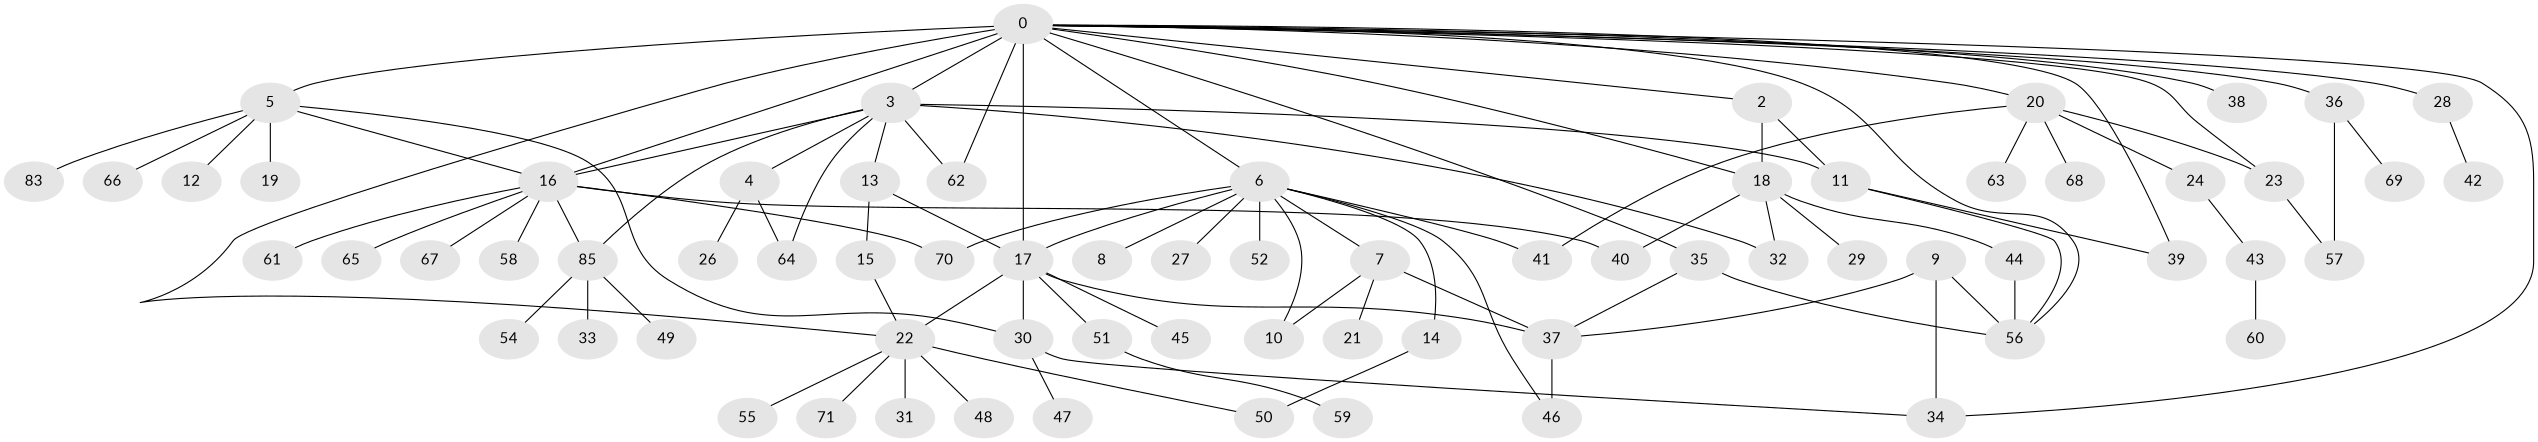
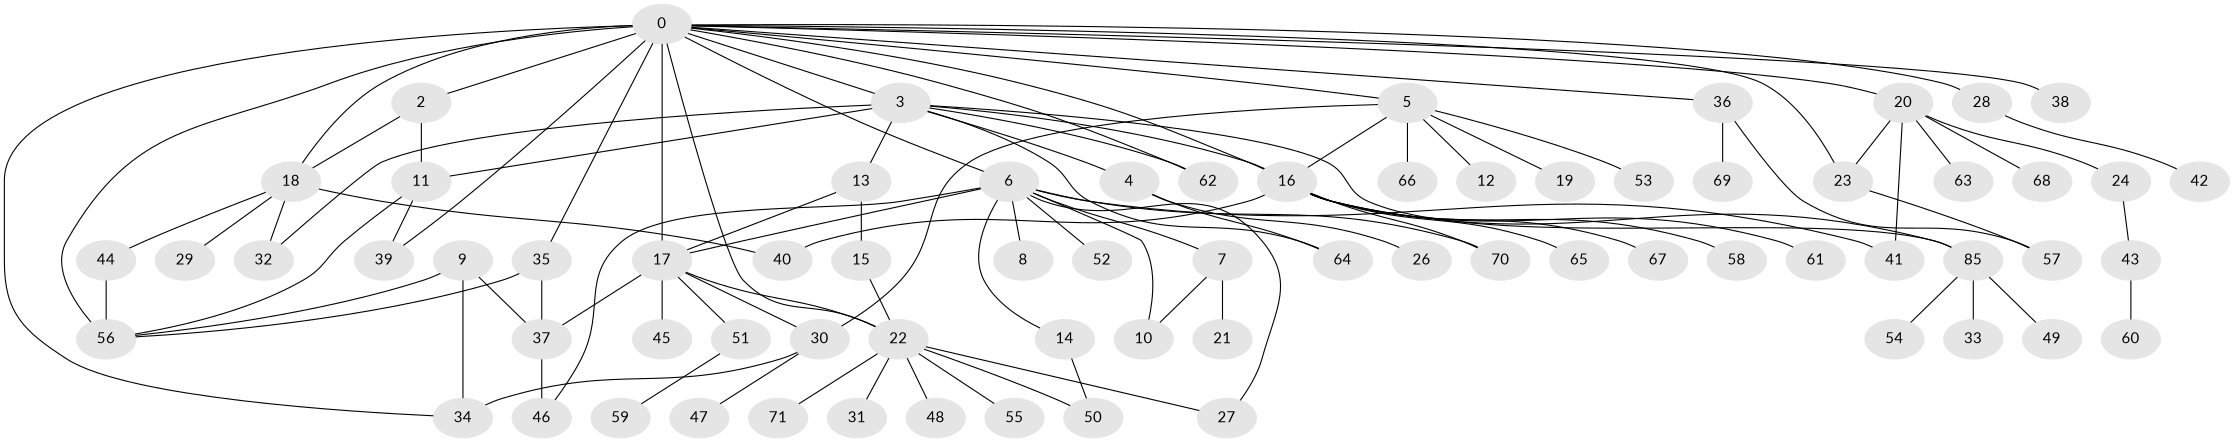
node "83": label "83" -> "53"
edge "7" -- "37": removed
edge "22" -- "27": added
